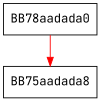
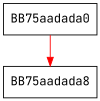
node "BB78aadada0": label "BB78aadada0" -> "BB75aadada0"
